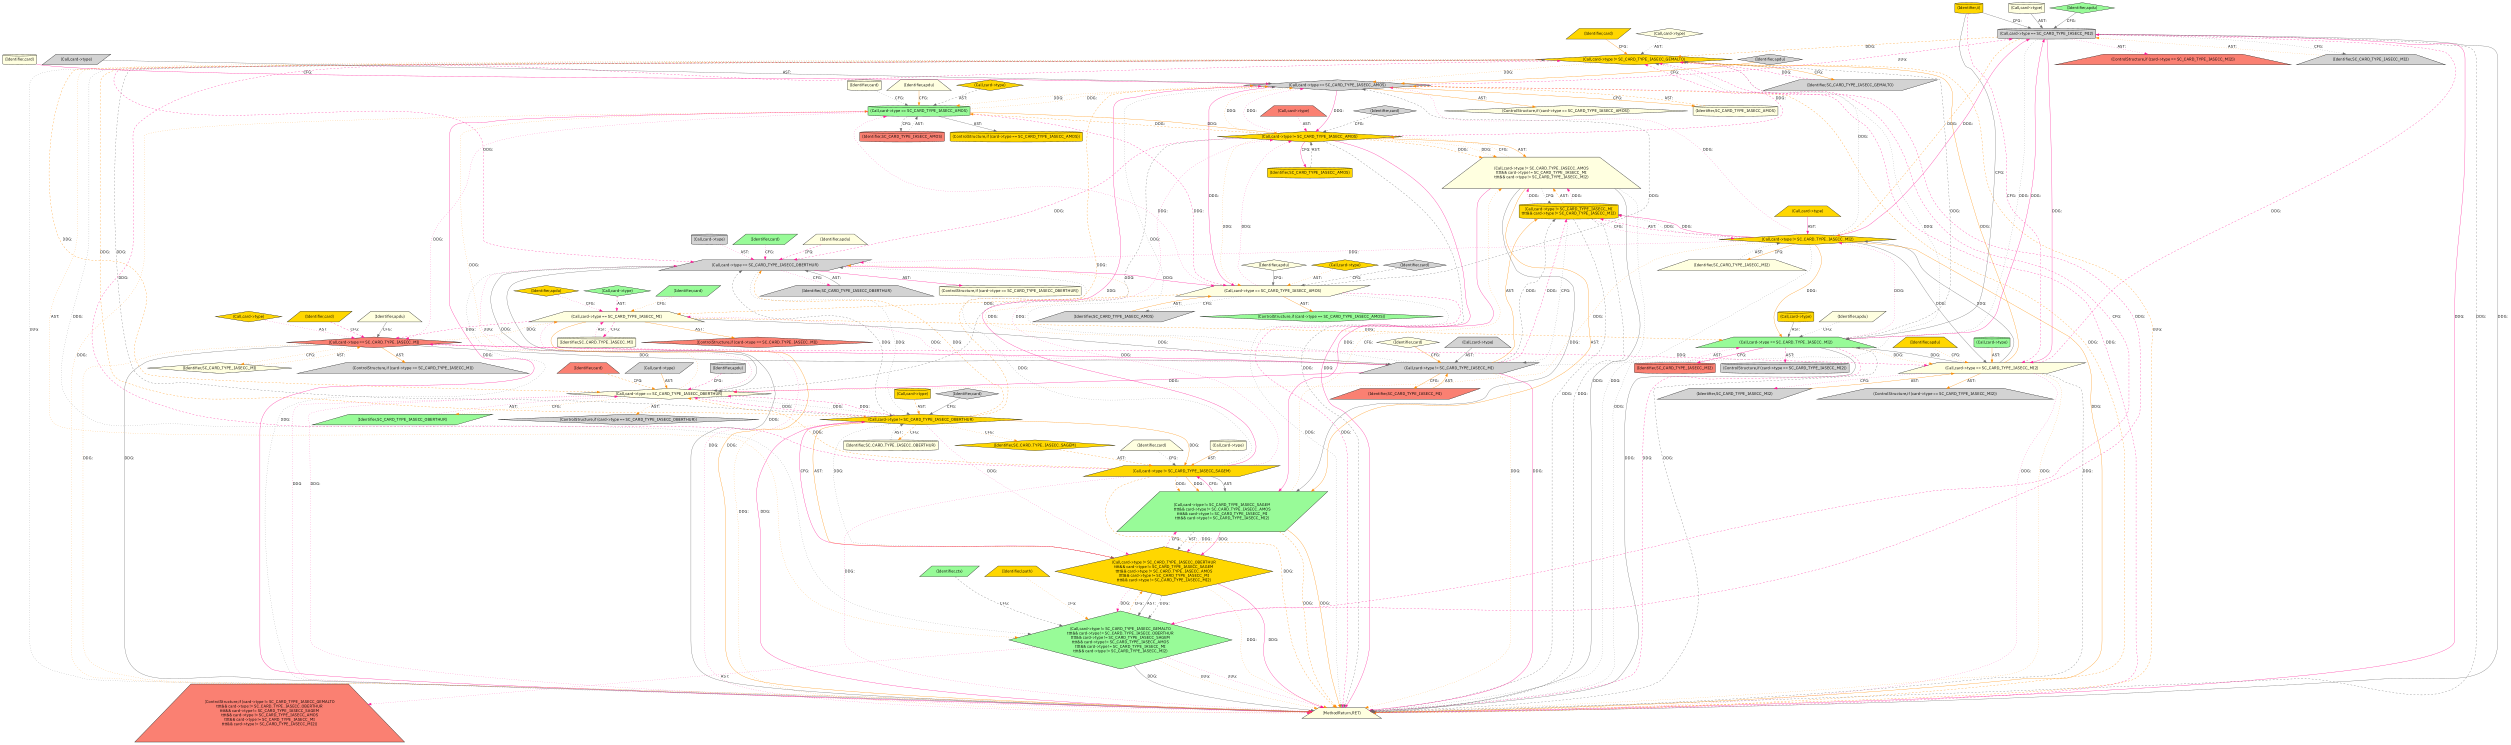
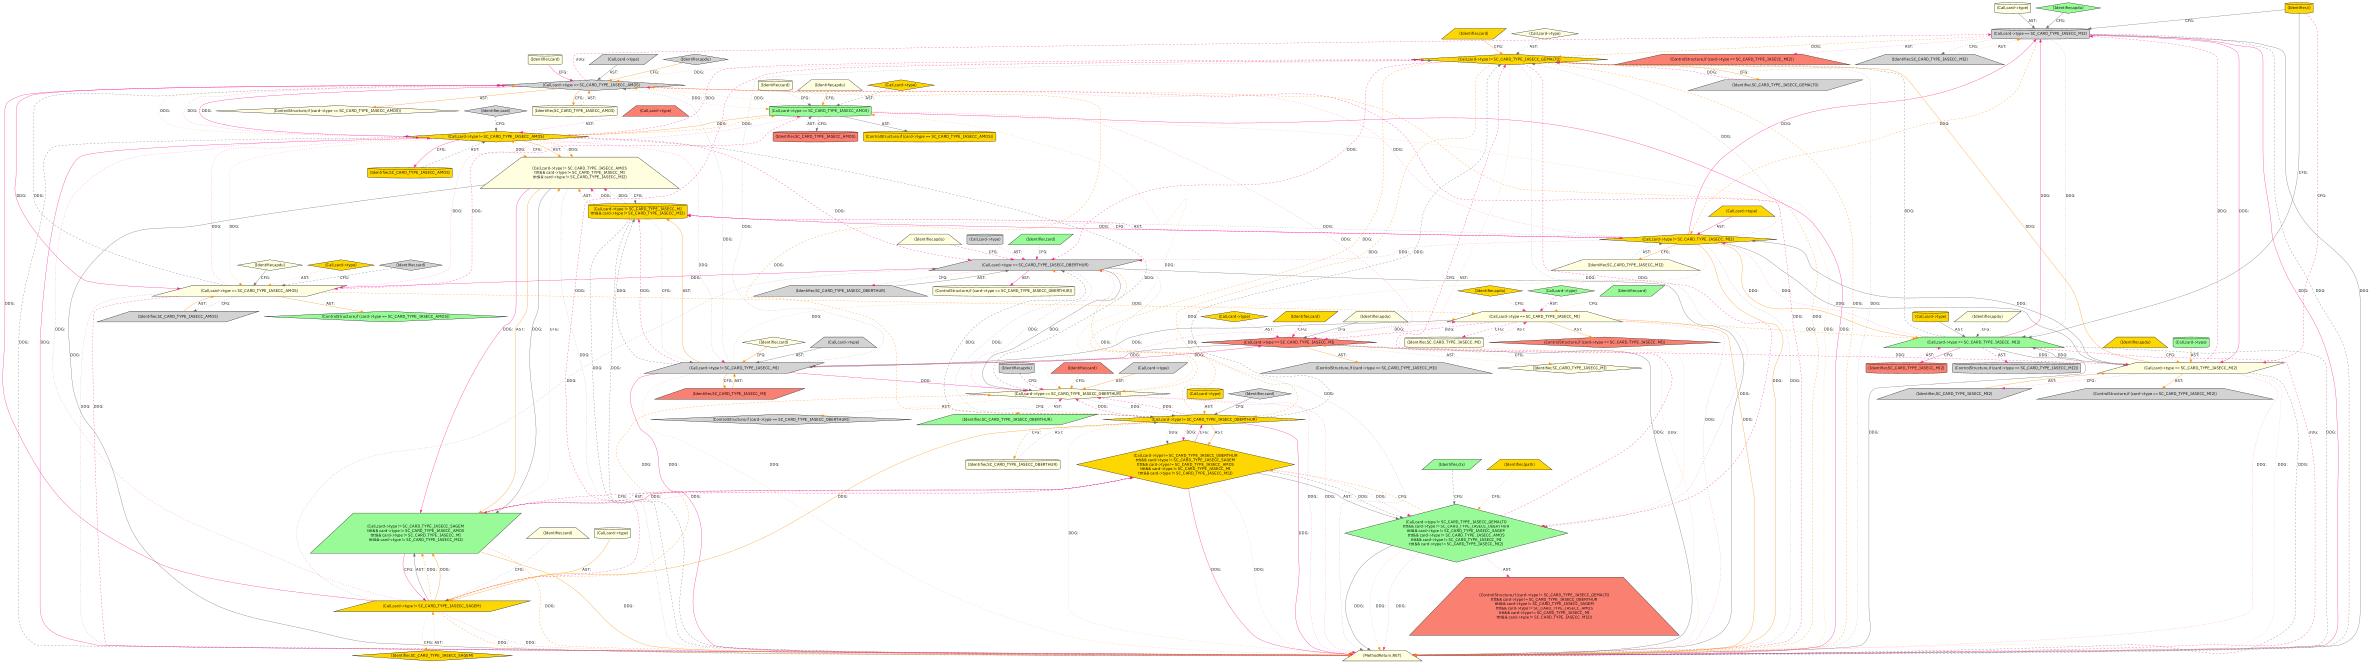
edge "(Call,card->type != SC_CARD_TYPE_IASECC_AMOS)" -> "(Call,card->type != SC_CARD_TYPE_IASECC_MI)": added, label "DDG:"
edge "(Call,card->type != SC_CARD_TYPE_IASECC_OBERTHUR)" -> "(Identifier,SC_CARD_TYPE_IASECC_SAGEM)": now "(Call,card->type != SC_CARD_TYPE_IASECC_SAGEM)" -> "(Identifier,SC_CARD_TYPE_IASECC_SAGEM)"
edge "(Identifier,SC_CARD_TYPE_IASECC_SAGEM)" -> "(Call,card->type != SC_CARD_TYPE_IASECC_SAGEM)": style dashed -> dotted
